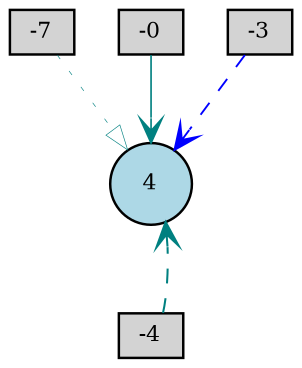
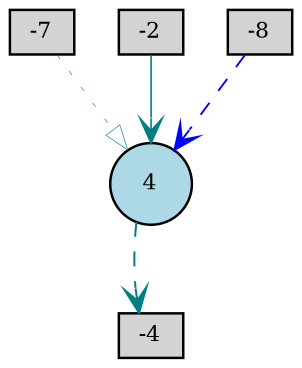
node "-0": label "-0" -> "-2"
node "-3": label "-3" -> "-8"
edge "-4" -> "4": reversed
